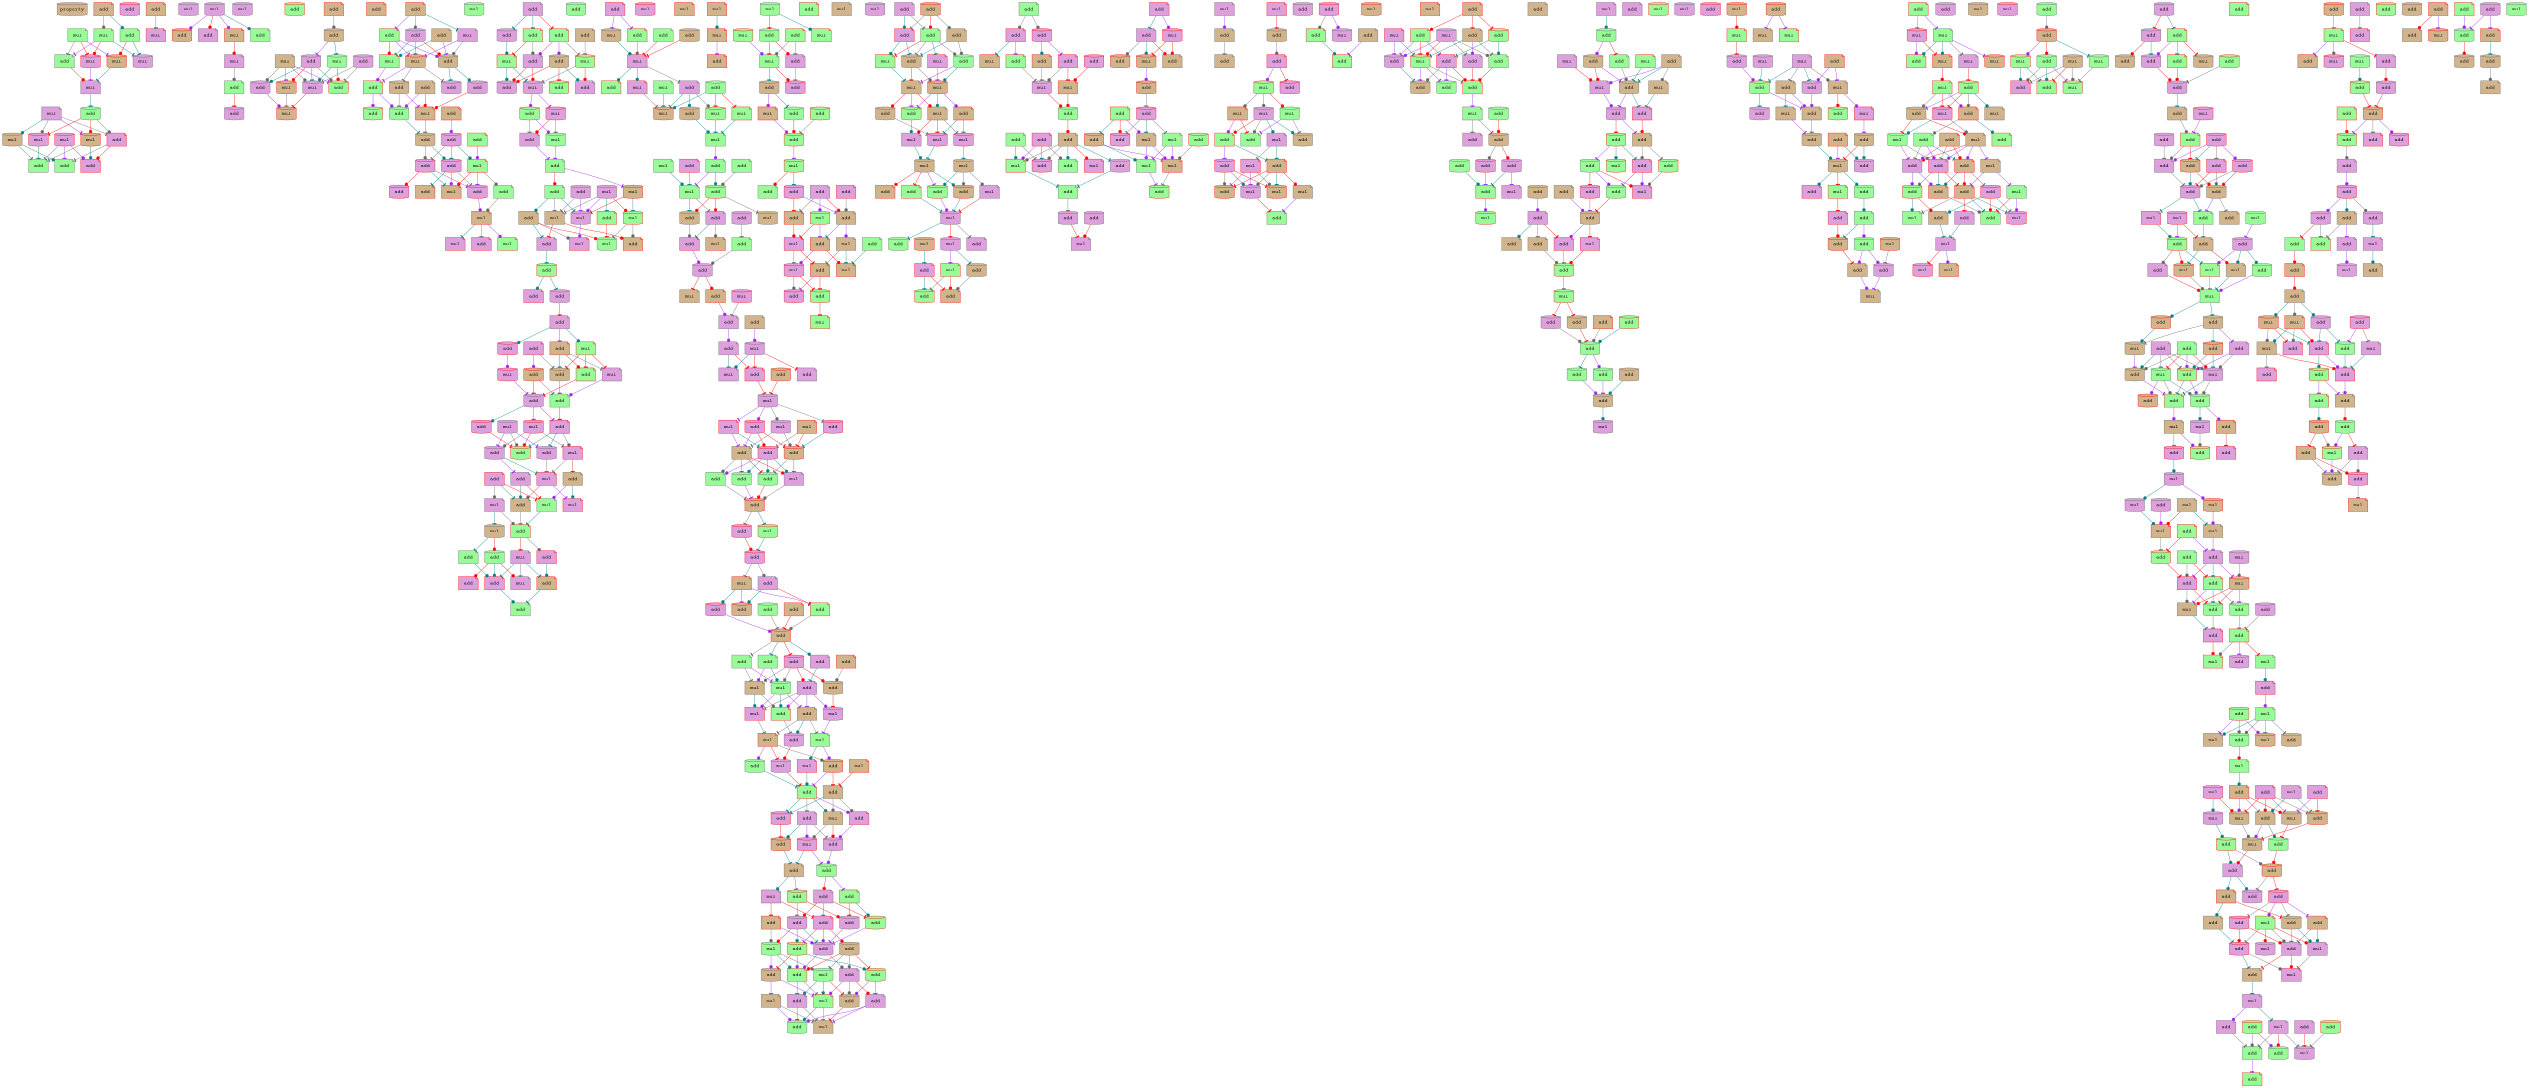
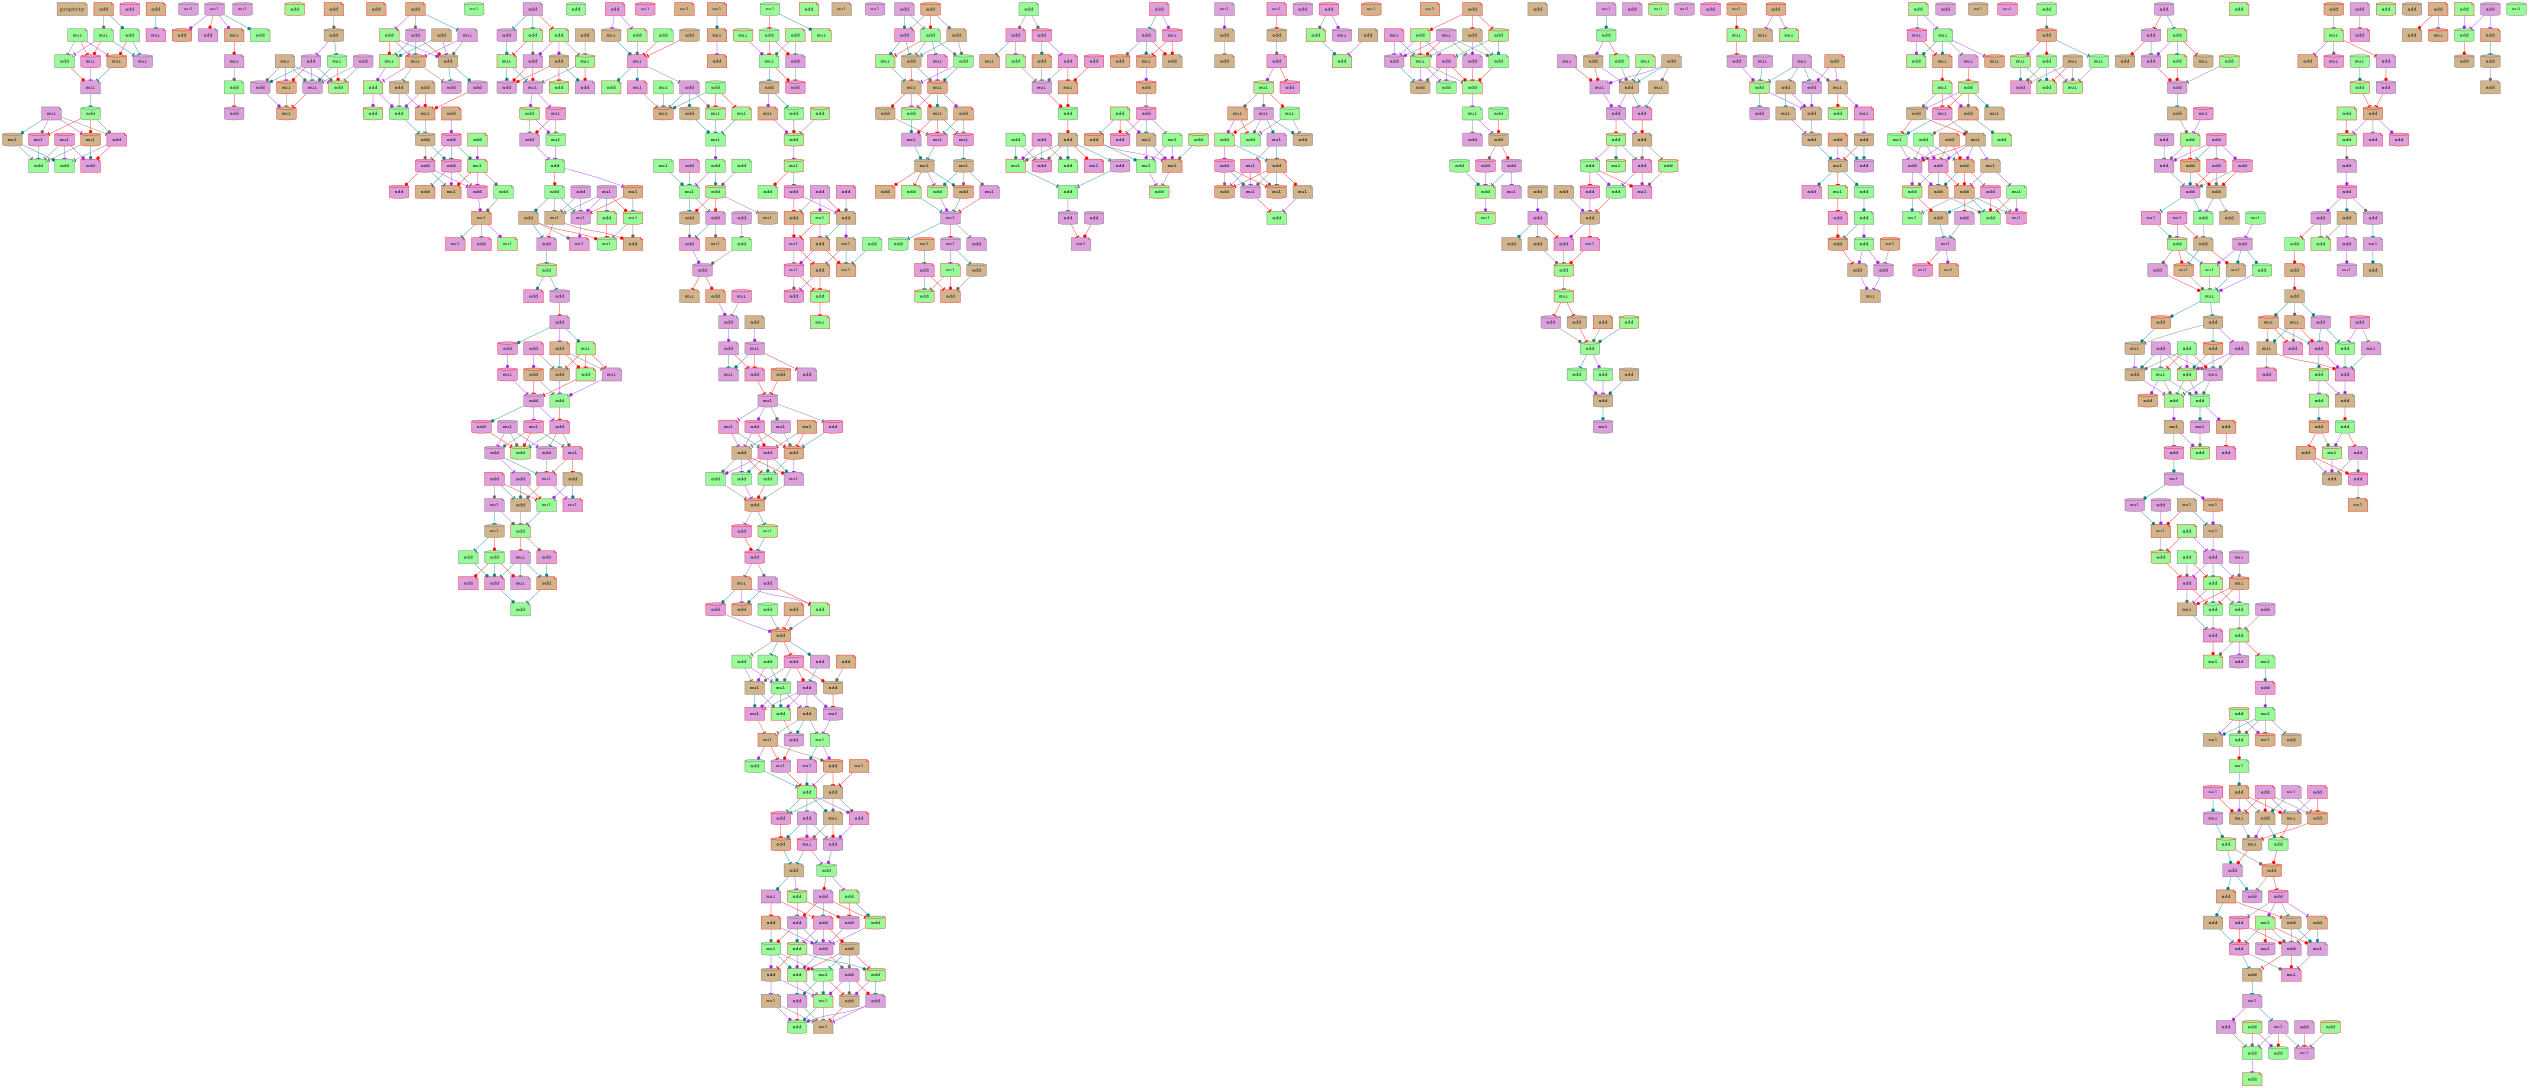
node "property": shape cylinder -> note
